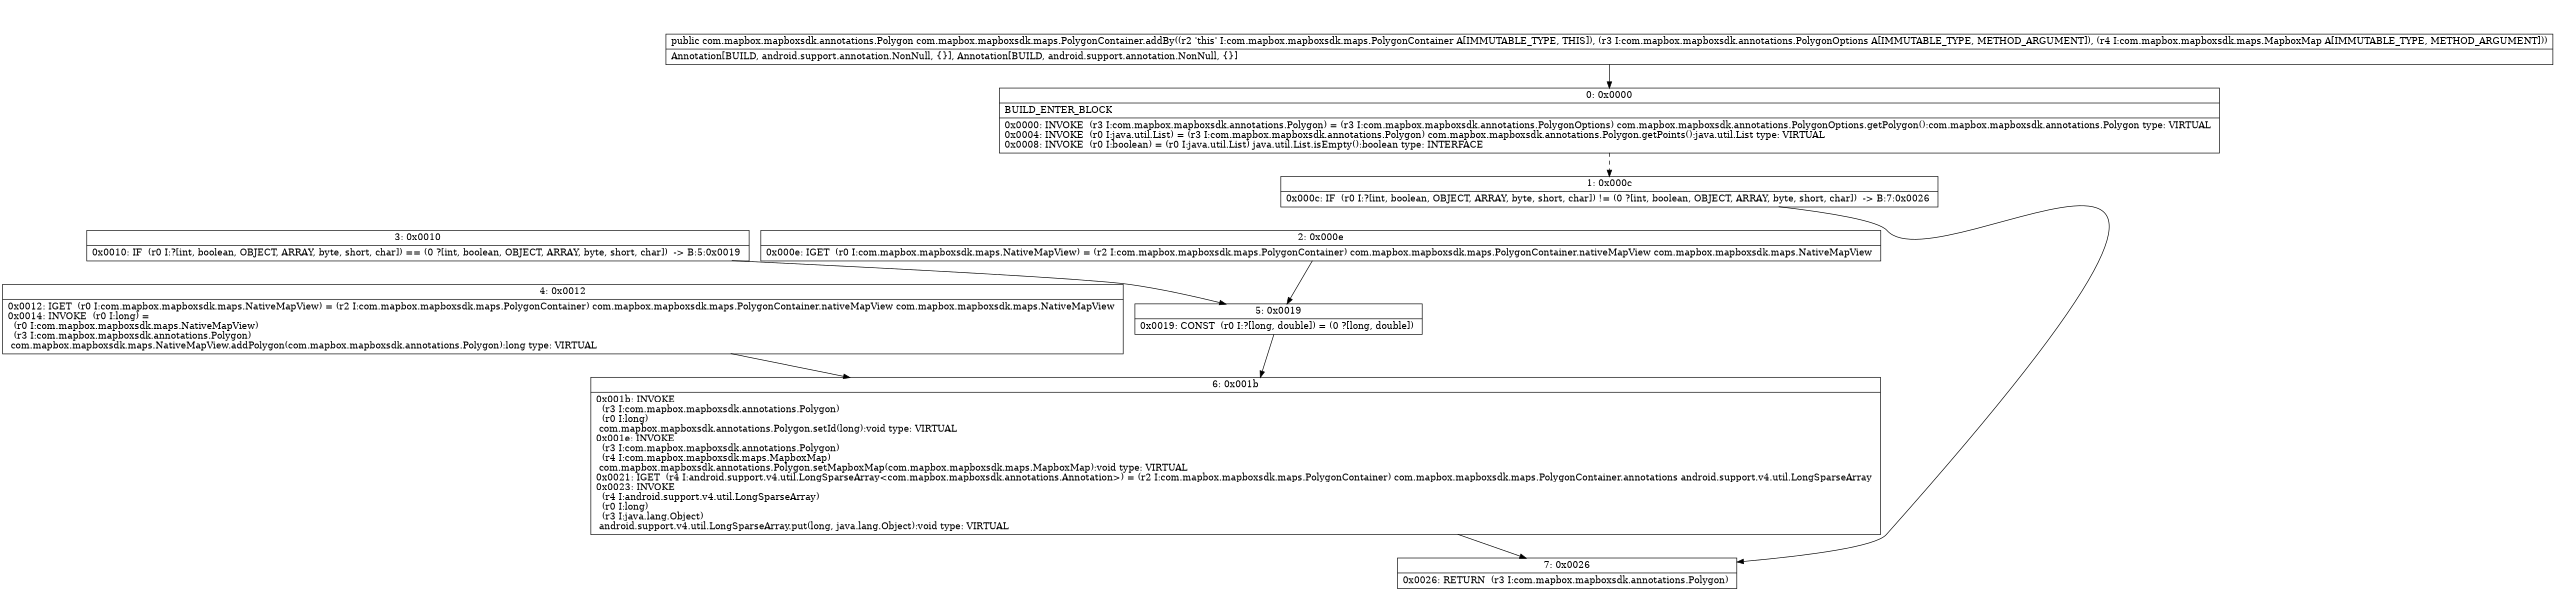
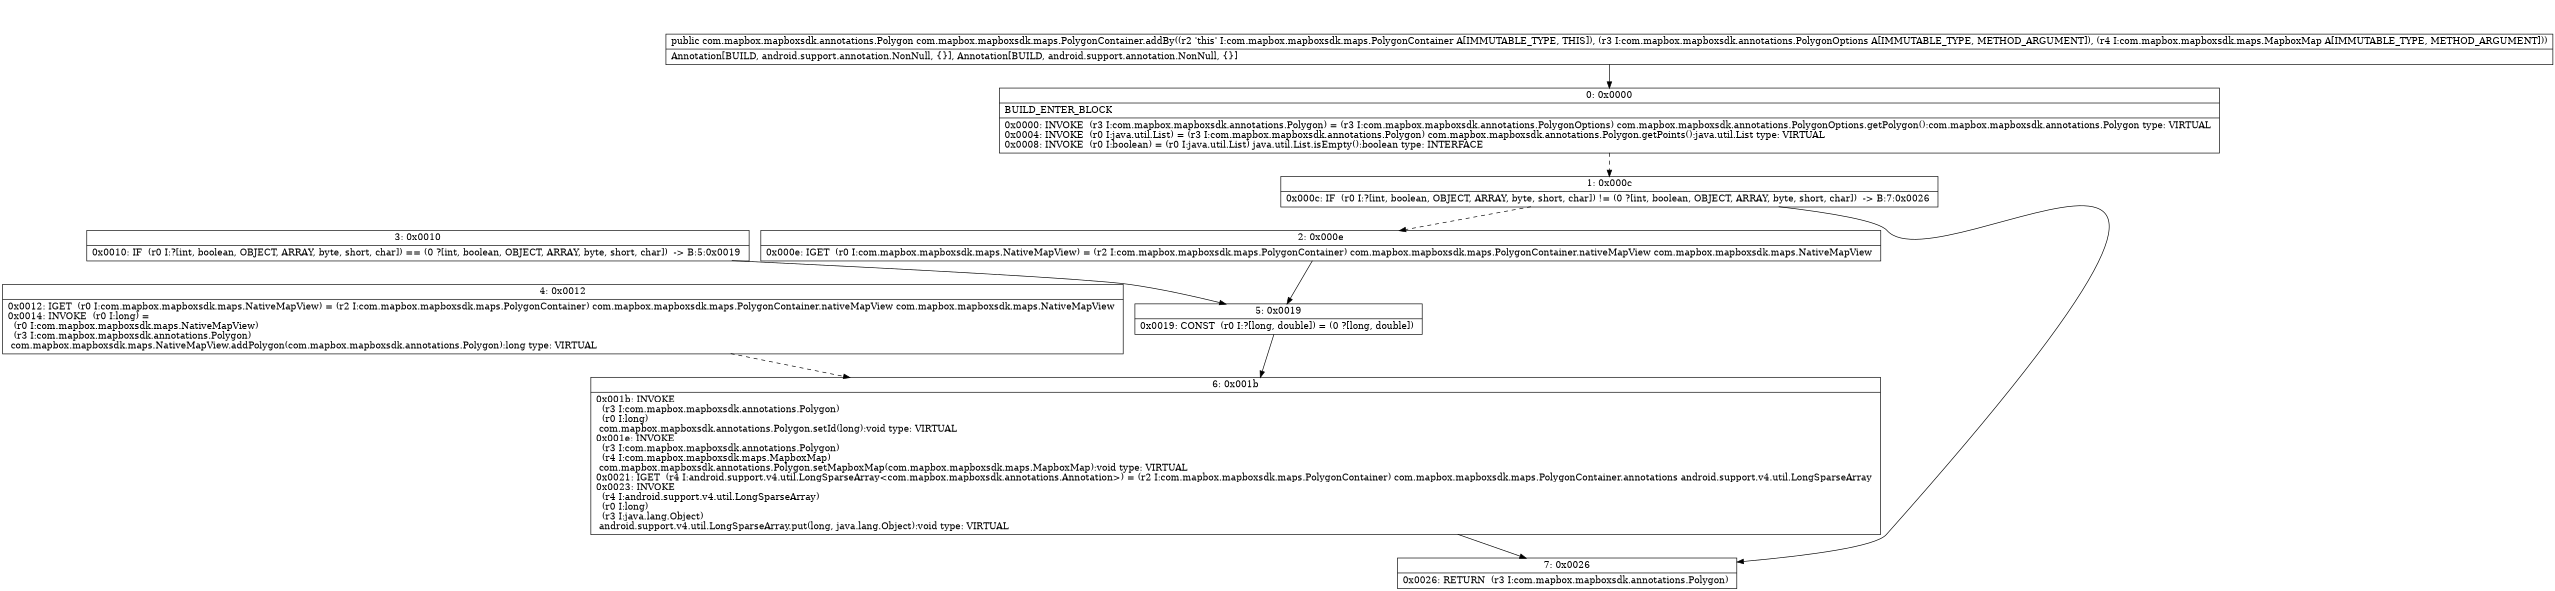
edge "1: 0x000c" -> "2: 0x000e": added
edge "4: 0x0012" -> "6: 0x001b": style solid -> dashed
